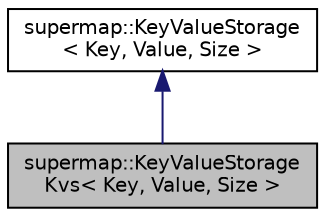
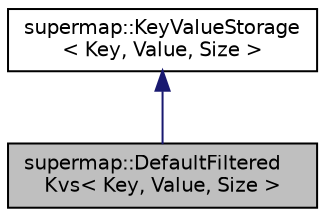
node "supermap::KeyValueStorage Kvs< Key, Value, Size >": label "supermap::KeyValueStorage Kvs< Key, Value, Size >" -> "supermap::DefaultFiltered Kvs< Key, Value, Size >"
